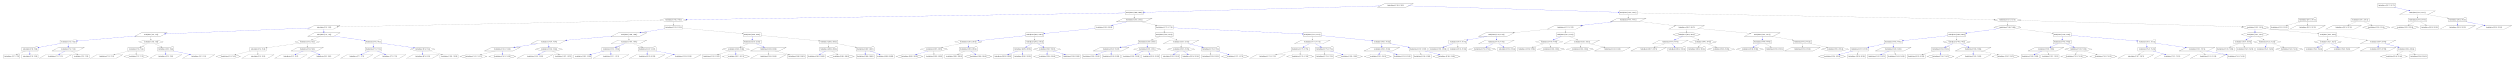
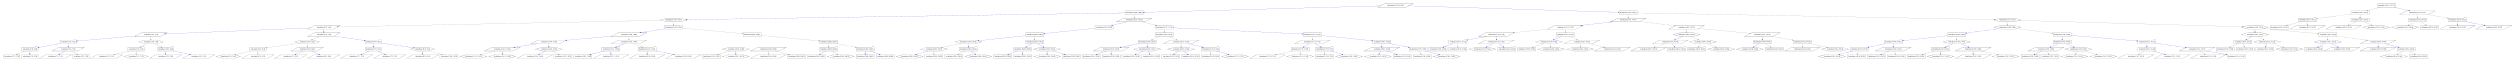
node "Node{data=[2913, 2913]}": added
node "Node{data=[2837, 2837]}": removed
